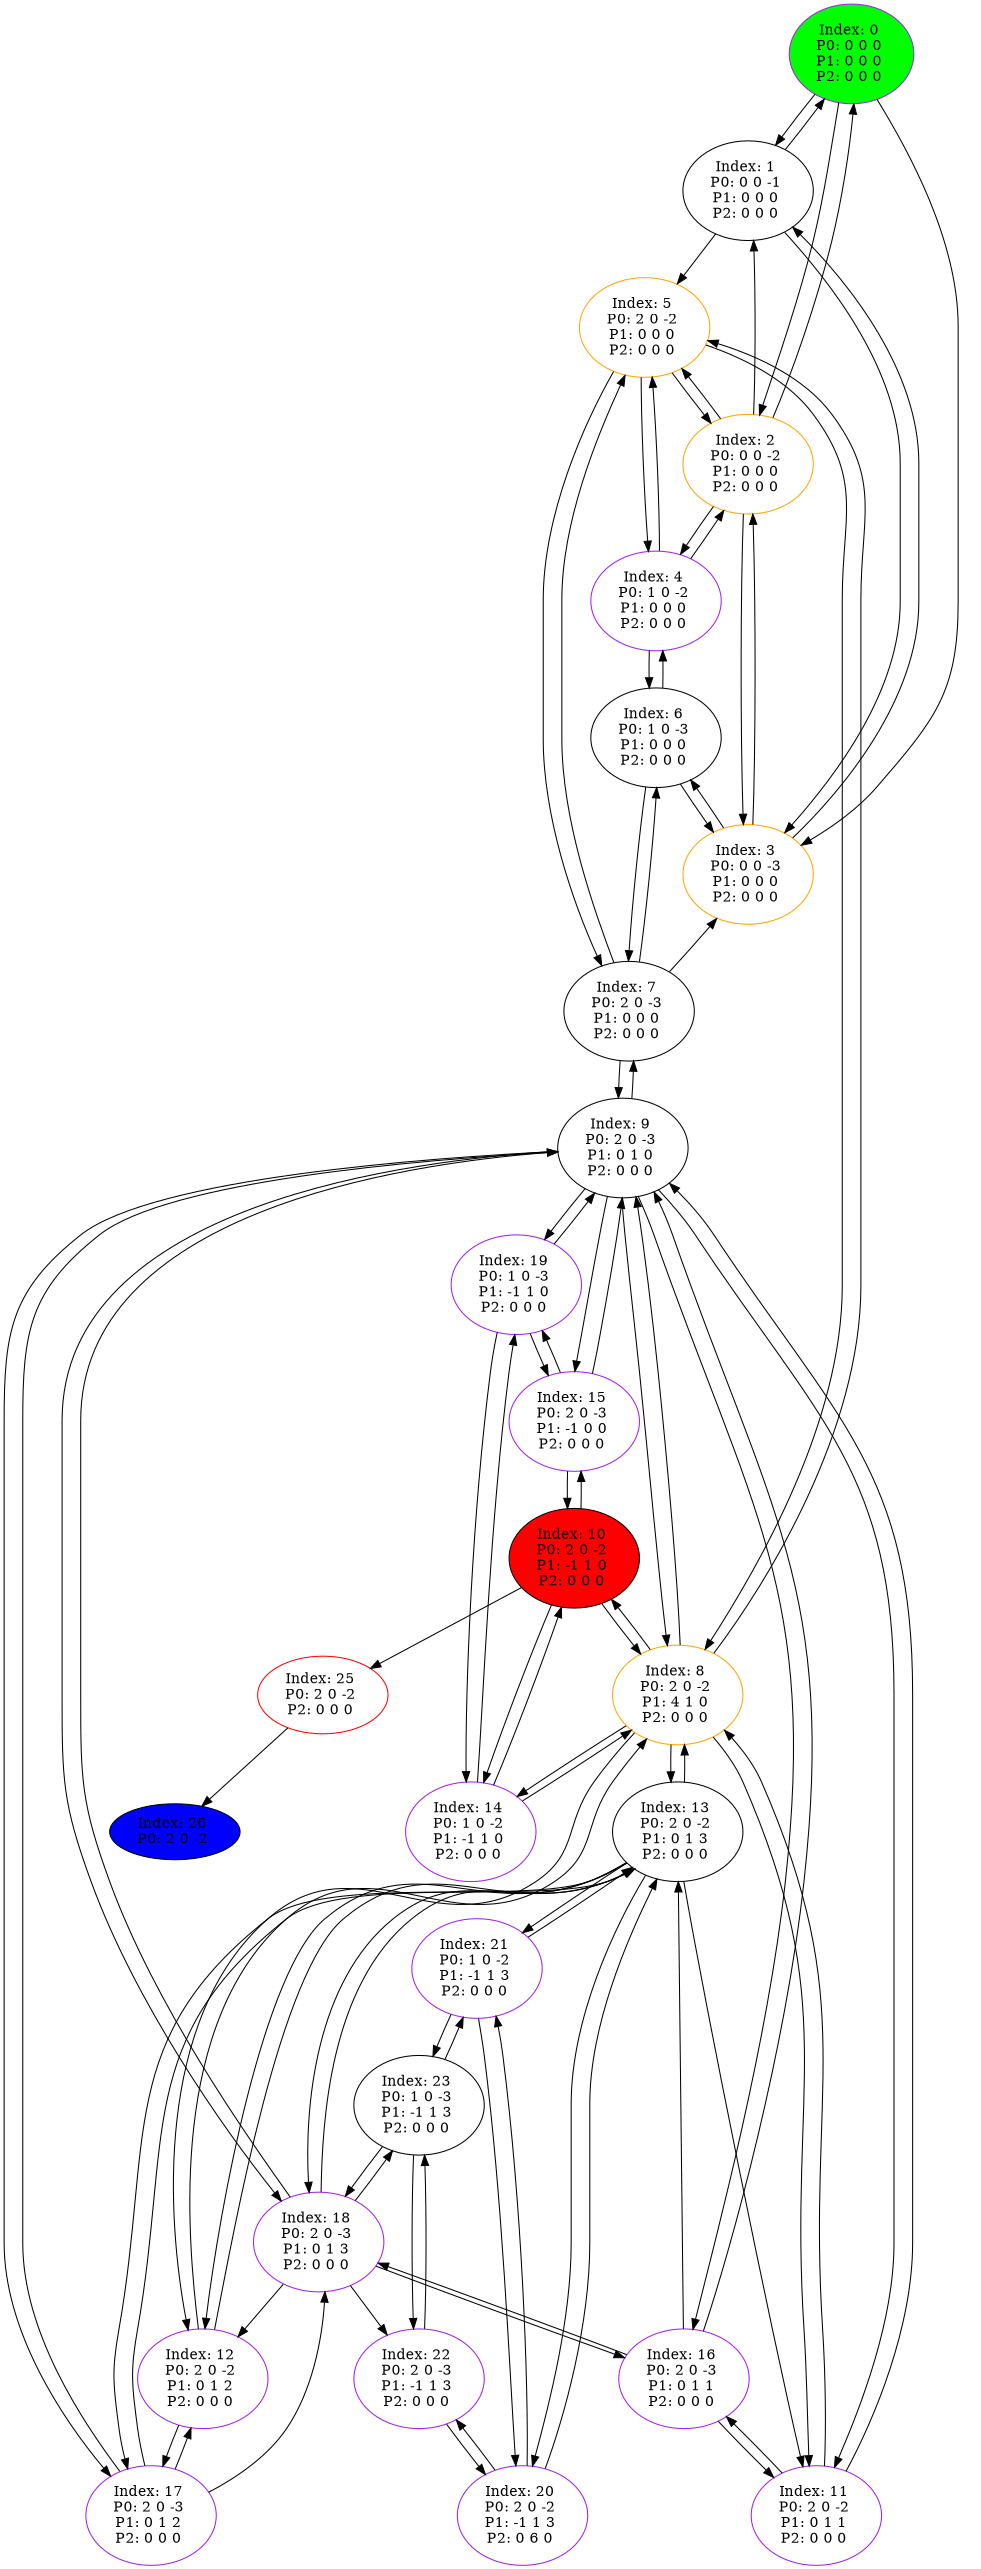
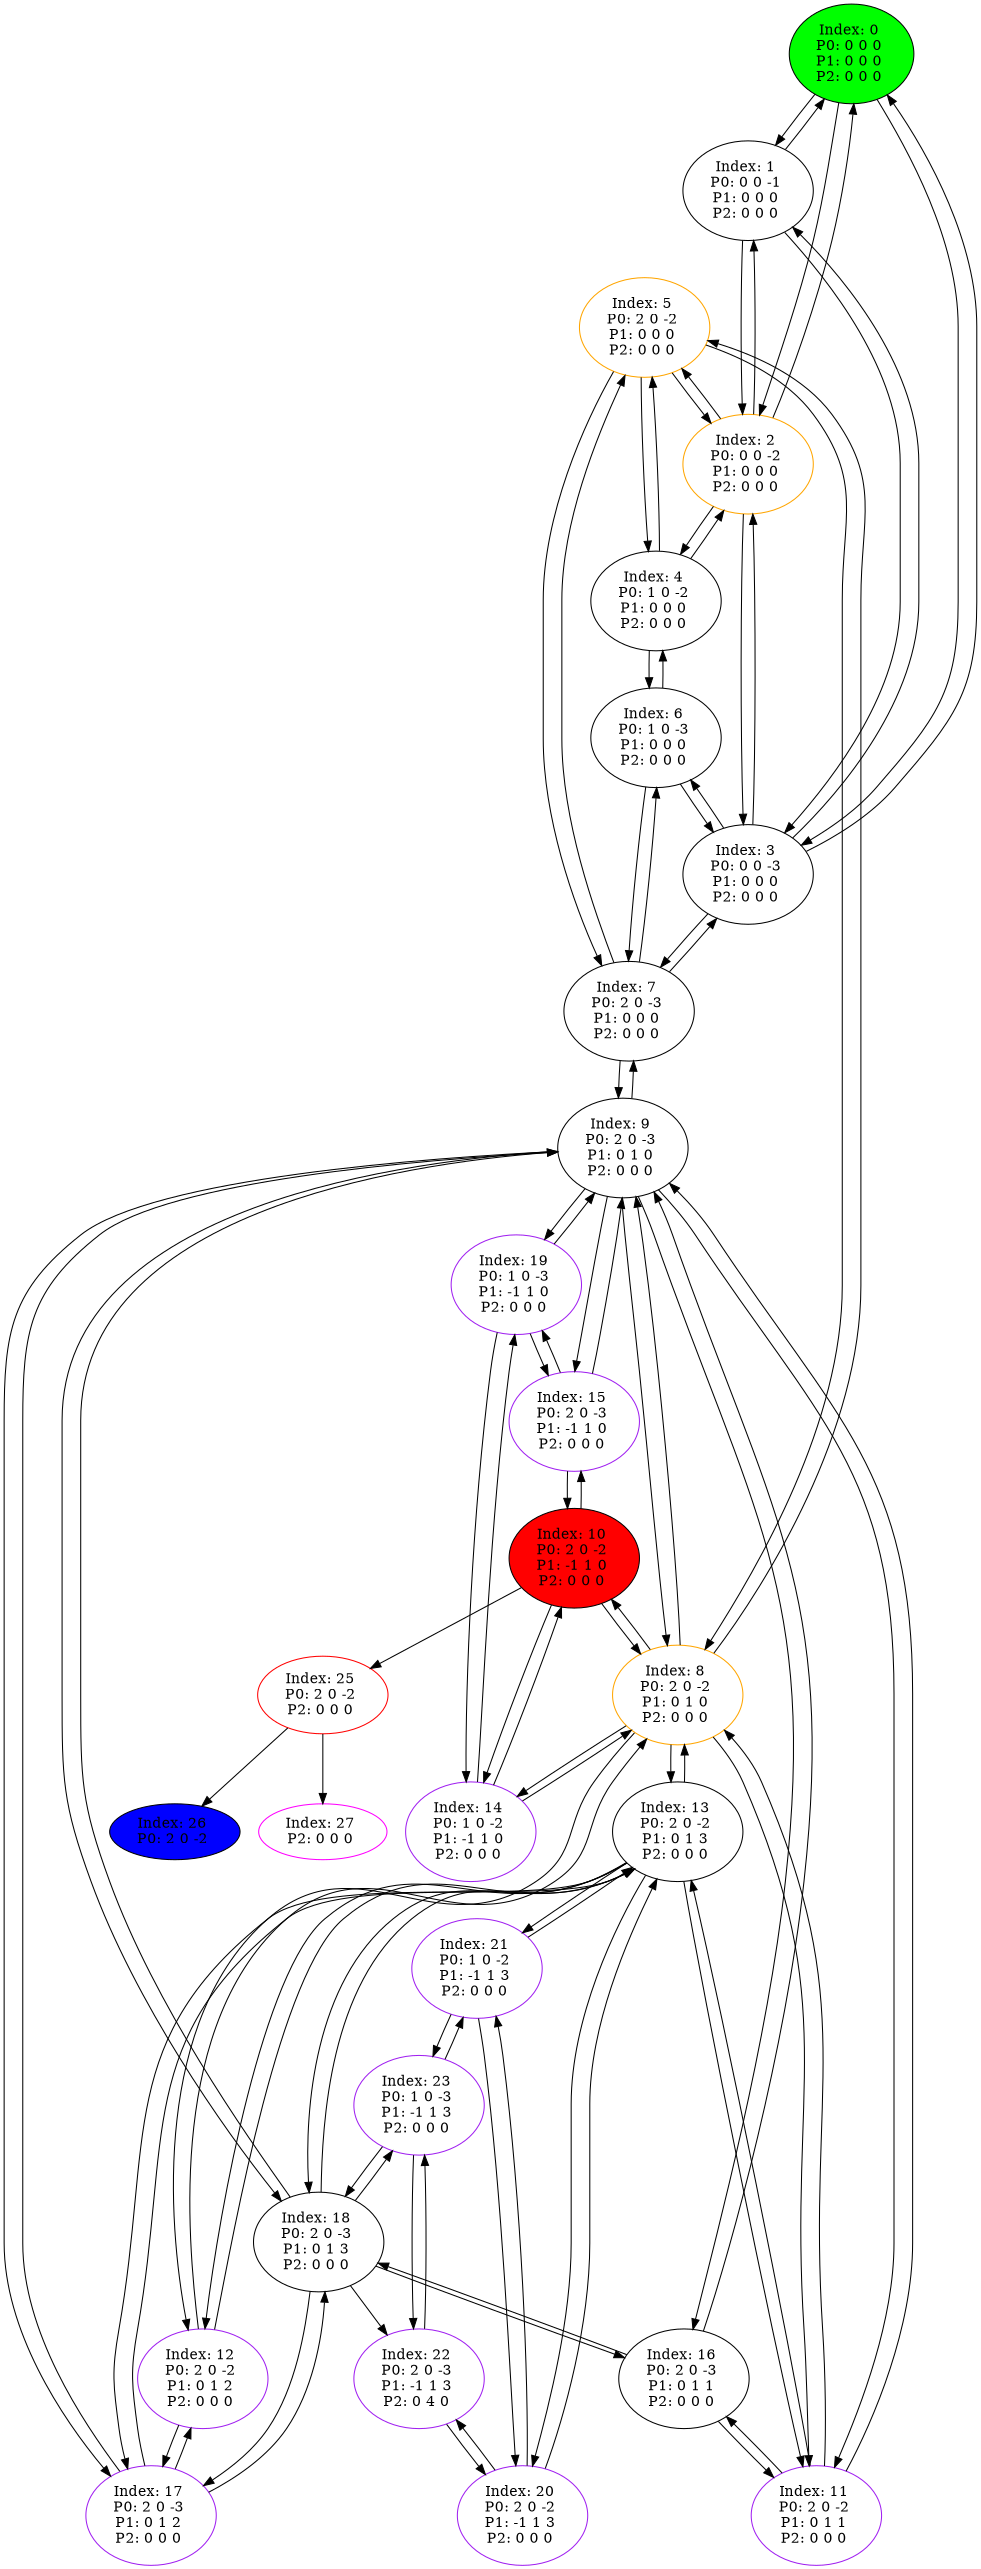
node "Index: 0 P0: 0 0 0 P1: 0 0 0 P2: 0 0 0": color purple -> black
edge "Index: 1 P0: 0 0 -1 P1: 0 0 0 P2: 0 0 0" -> "Index: 5 P0: 2 0 -2 P1: 0 0 0 P2: 0 0 0": now "Index: 1 P0: 0 0 -1 P1: 0 0 0 P2: 0 0 0" -> "Index: 2 P0: 0 0 -2 P1: 0 0 0 P2: 0 0 0"
edge "Index: 3 P0: 0 0 -3 P1: 0 0 0 P2: 0 0 0" -> "Index: 0 P0: 0 0 0 P1: 0 0 0 P2: 0 0 0": added
node "Index: 4 P0: 1 0 -2 P1: 0 0 0 P2: 0 0 0": color purple -> black
node "Index: 3 P0: 0 0 -3 P1: 0 0 0 P2: 0 0 0": color orange -> black
edge "Index: 3 P0: 0 0 -3 P1: 0 0 0 P2: 0 0 0" -> "Index: 7 P0: 2 0 -3 P1: 0 0 0 P2: 0 0 0": added
node "Index: 15 P0: 2 0 -3 P1: -1 0 0 P2: 0 0 0": label "Index: 15 P0: 2 0 -3 P1: -1 0 0 P2: 0 0 0" -> "Index: 15 P0: 2 0 -3 P1: -1 1 0 P2: 0 0 0"
node "Index: 8 P0: 2 0 -2 P1: 4 1 0 P2: 0 0 0": label "Index: 8 P0: 2 0 -2 P1: 4 1 0 P2: 0 0 0" -> "Index: 8 P0: 2 0 -2 P1: 0 1 0 P2: 0 0 0"
node "Index: 27 P2: 0 0 0": added
node "Index: 23 P0: 1 0 -3 P1: -1 1 3 P2: 0 0 0": color black -> purple
edge "Index: 16 P0: 2 0 -3 P1: 0 1 1 P2: 0 0 0" -> "Index: 13 P0: 2 0 -2 P1: 0 1 3 P2: 0 0 0": now "Index: 11 P0: 2 0 -2 P1: 0 1 1 P2: 0 0 0" -> "Index: 13 P0: 2 0 -2 P1: 0 1 3 P2: 0 0 0"
node "Index: 18 P0: 2 0 -3 P1: 0 1 3 P2: 0 0 0": color purple -> black
edge "Index: 18 P0: 2 0 -3 P1: 0 1 3 P2: 0 0 0" -> "Index: 12 P0: 2 0 -2 P1: 0 1 2 P2: 0 0 0": now "Index: 18 P0: 2 0 -3 P1: 0 1 3 P2: 0 0 0" -> "Index: 17 P0: 2 0 -3 P1: 0 1 2 P2: 0 0 0"
node "Index: 22 P0: 2 0 -3 P1: -1 1 3 P2: 0 0 0": label "Index: 22 P0: 2 0 -3 P1: -1 1 3 P2: 0 0 0" -> "Index: 22 P0: 2 0 -3 P1: -1 1 3 P2: 0 4 0"
node "Index: 16 P0: 2 0 -3 P1: 0 1 1 P2: 0 0 0": color purple -> black
node "Index: 20 P0: 2 0 -2 P1: -1 1 3 P2: 0 6 0": label "Index: 20 P0: 2 0 -2 P1: -1 1 3 P2: 0 6 0" -> "Index: 20 P0: 2 0 -2 P1: -1 1 3 P2: 0 0 0"
